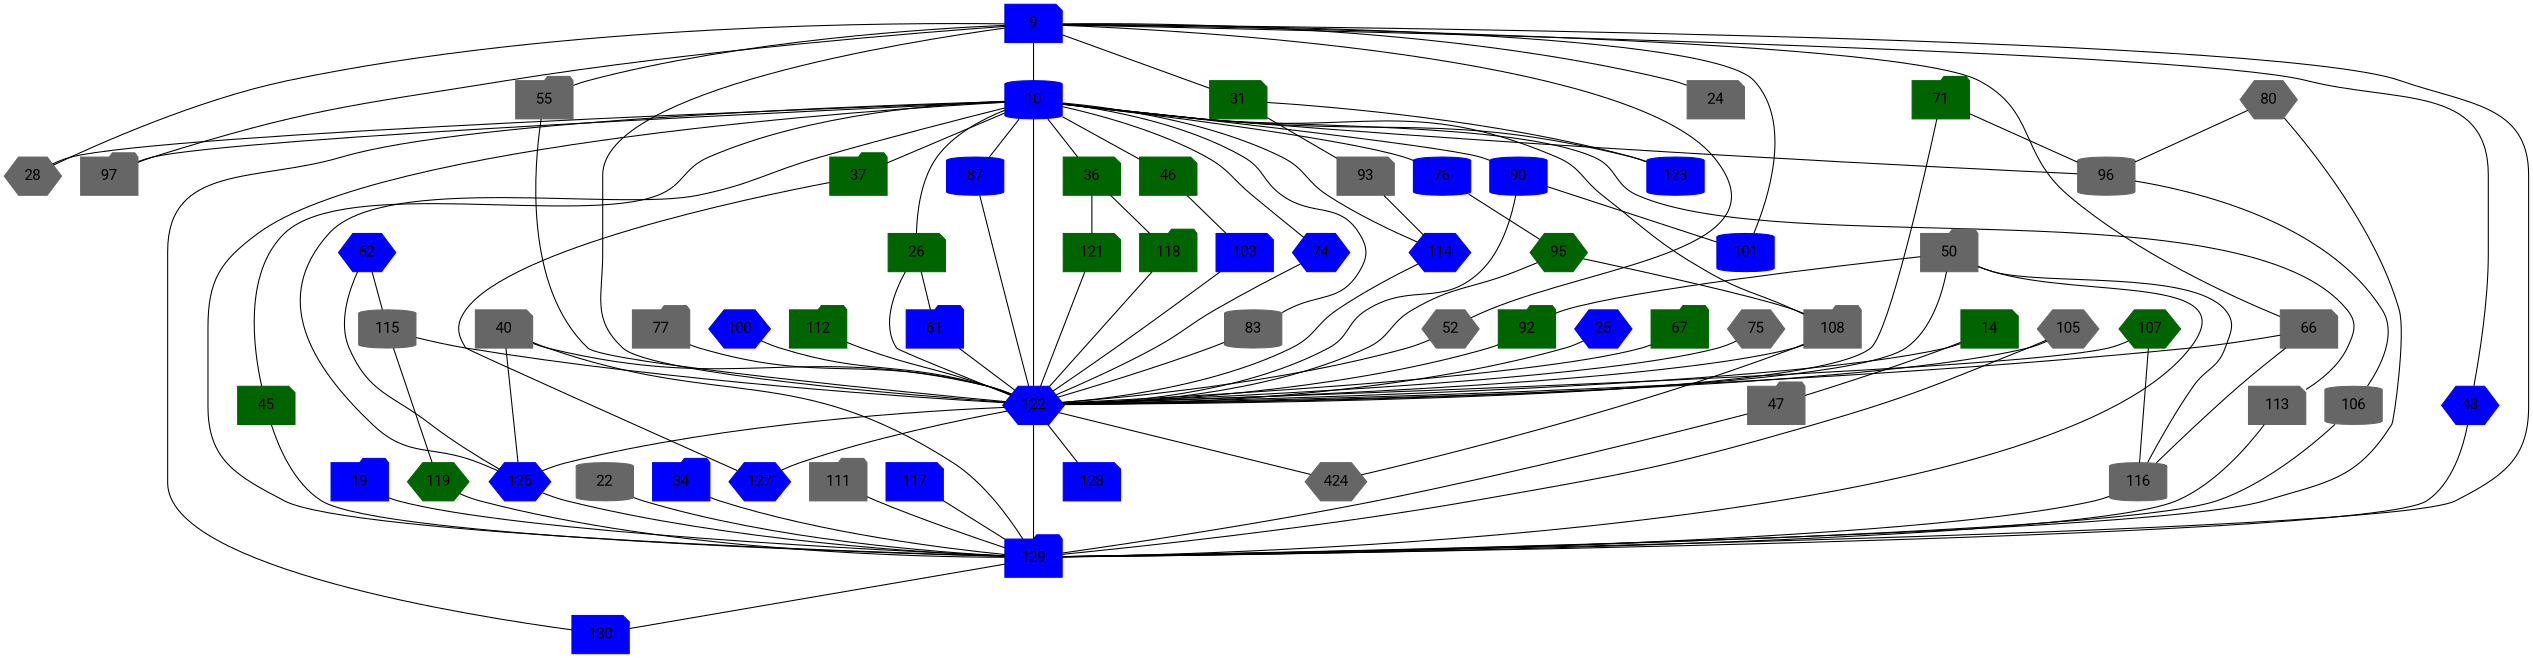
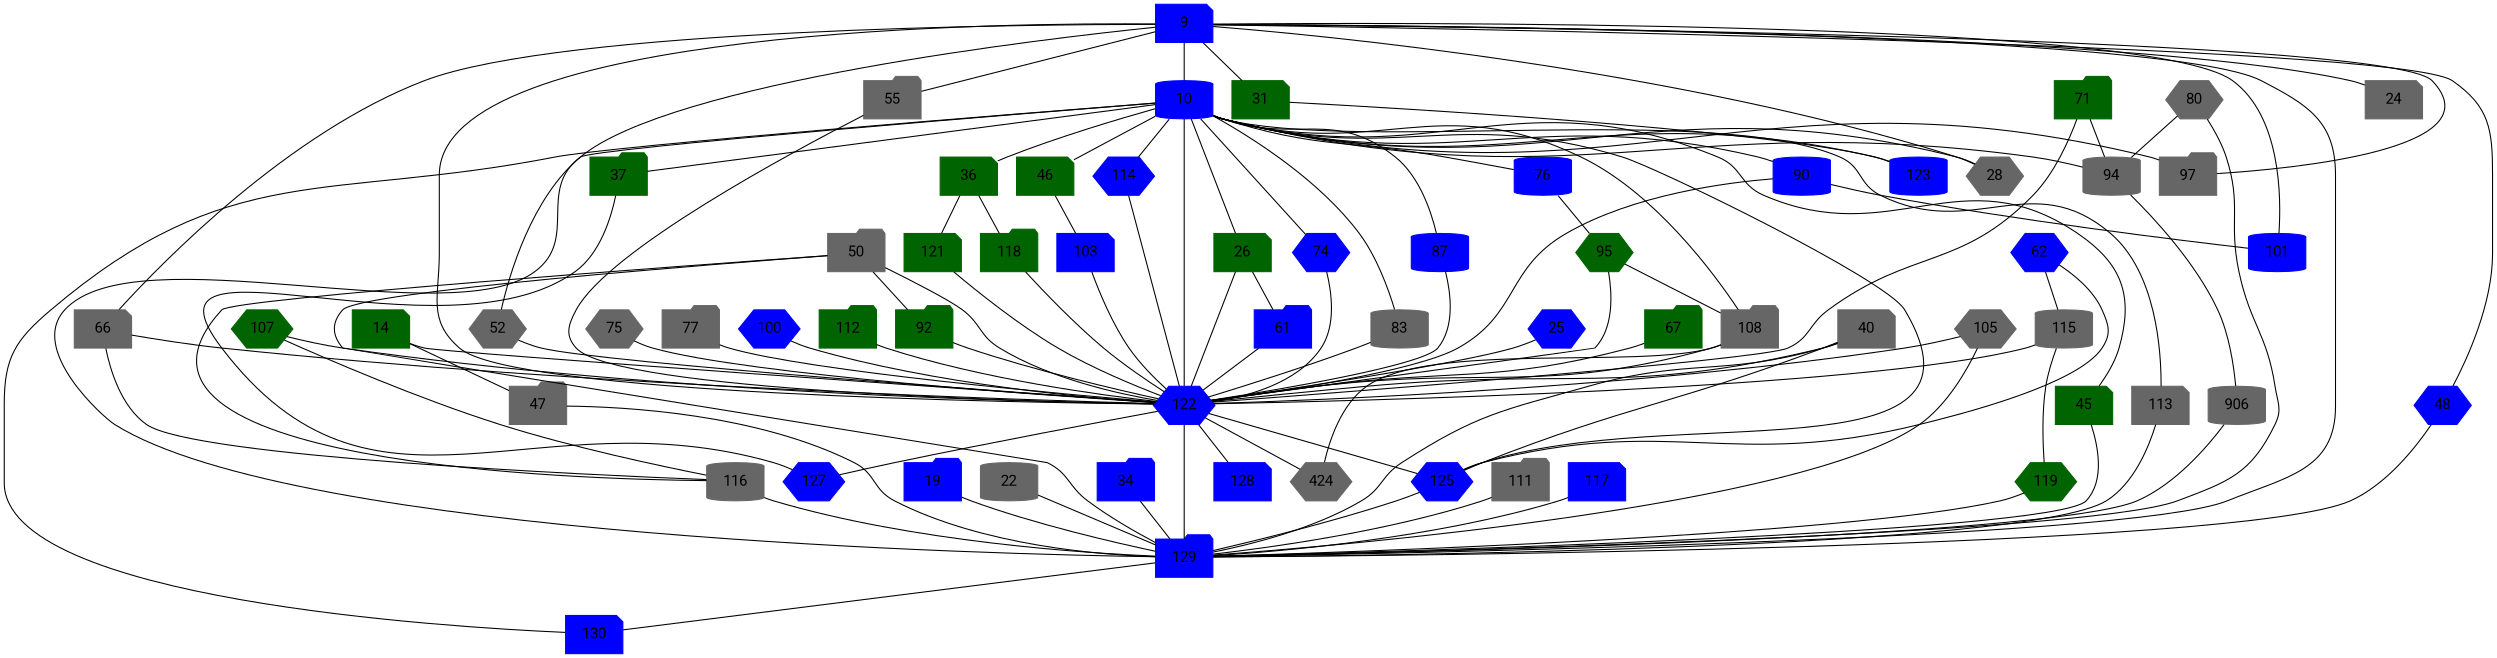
node "93": removed
node "96": label "96" -> "94"
node "106": label "106" -> "906"
